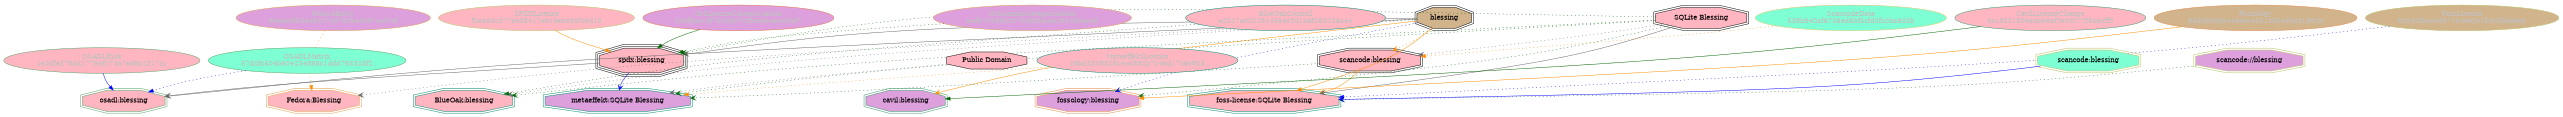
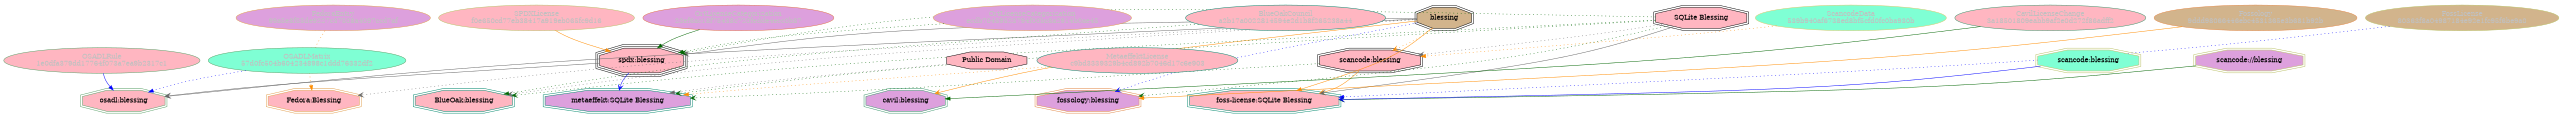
edge "Public Domain" -> "metaeffekt:SQLite Blessing": arrowhead vee -> normal
edge "scancode://blessing" -> "foss-license:SQLite Blessing": style dotted -> solid
